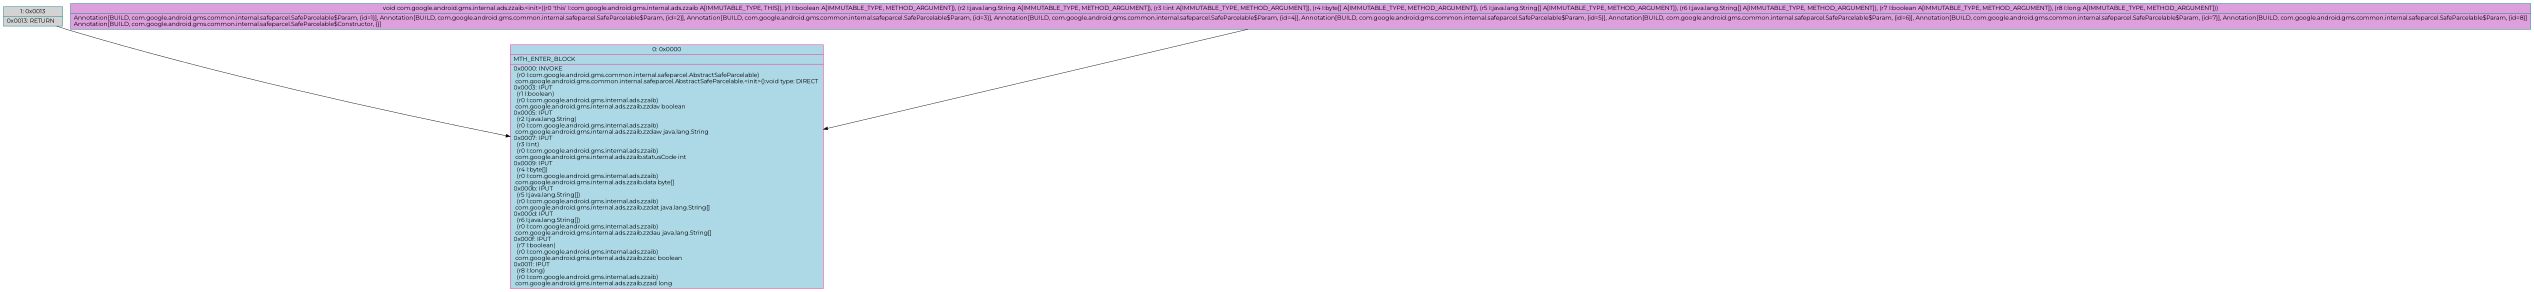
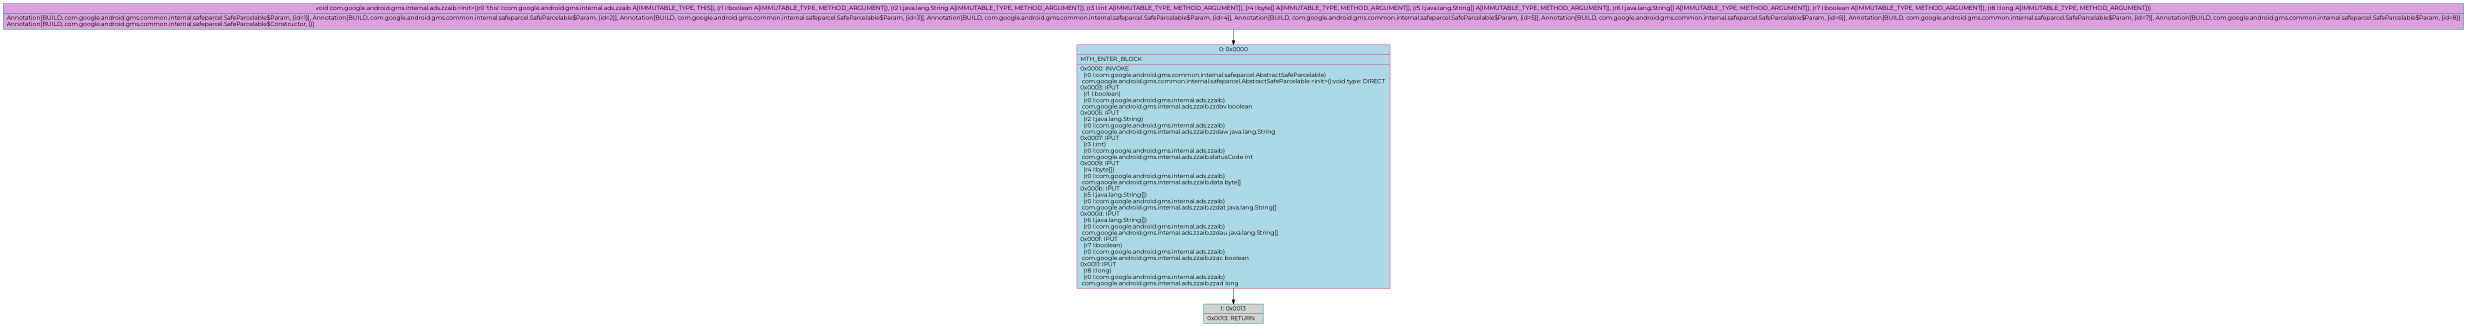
edge "1: 0x0013" -> "0: 0x0000": reversed
